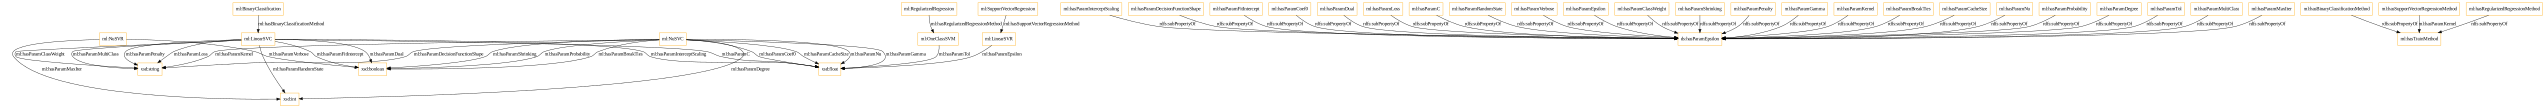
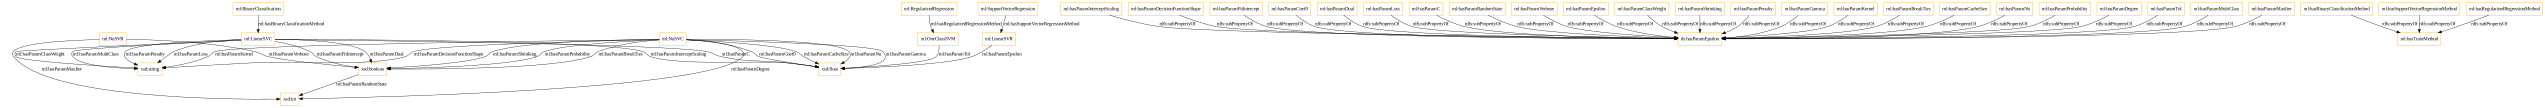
edge "ml:hasSupportVectorRegressionMethod" -> "ml:hasTrainMethod": label "ml:hasParamKernel" -> "rdfs:subPropertyOf"
edge "ml:LinearSVC" -> "xsd:int": now "xsd:boolean" -> "xsd:int"
